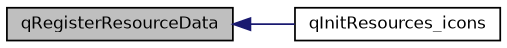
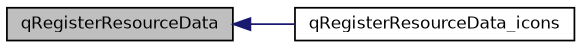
node "qInitResources_icons": label "qInitResources_icons" -> "qRegisterResourceData_icons"
